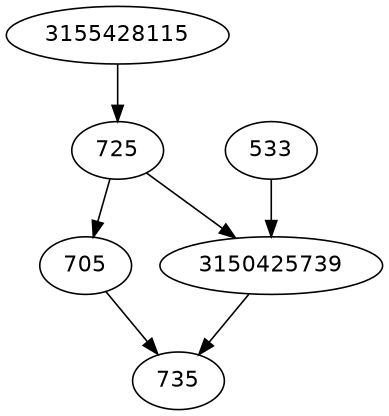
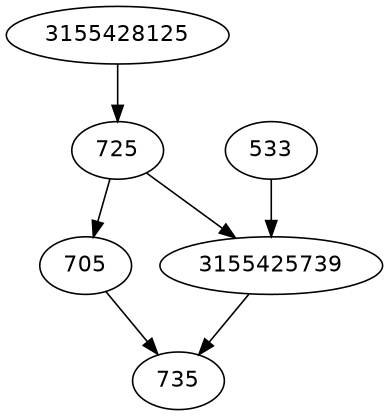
node "3155428115": label "3155428115" -> "3155428125"
node "3150425739": label "3150425739" -> "3155425739"
